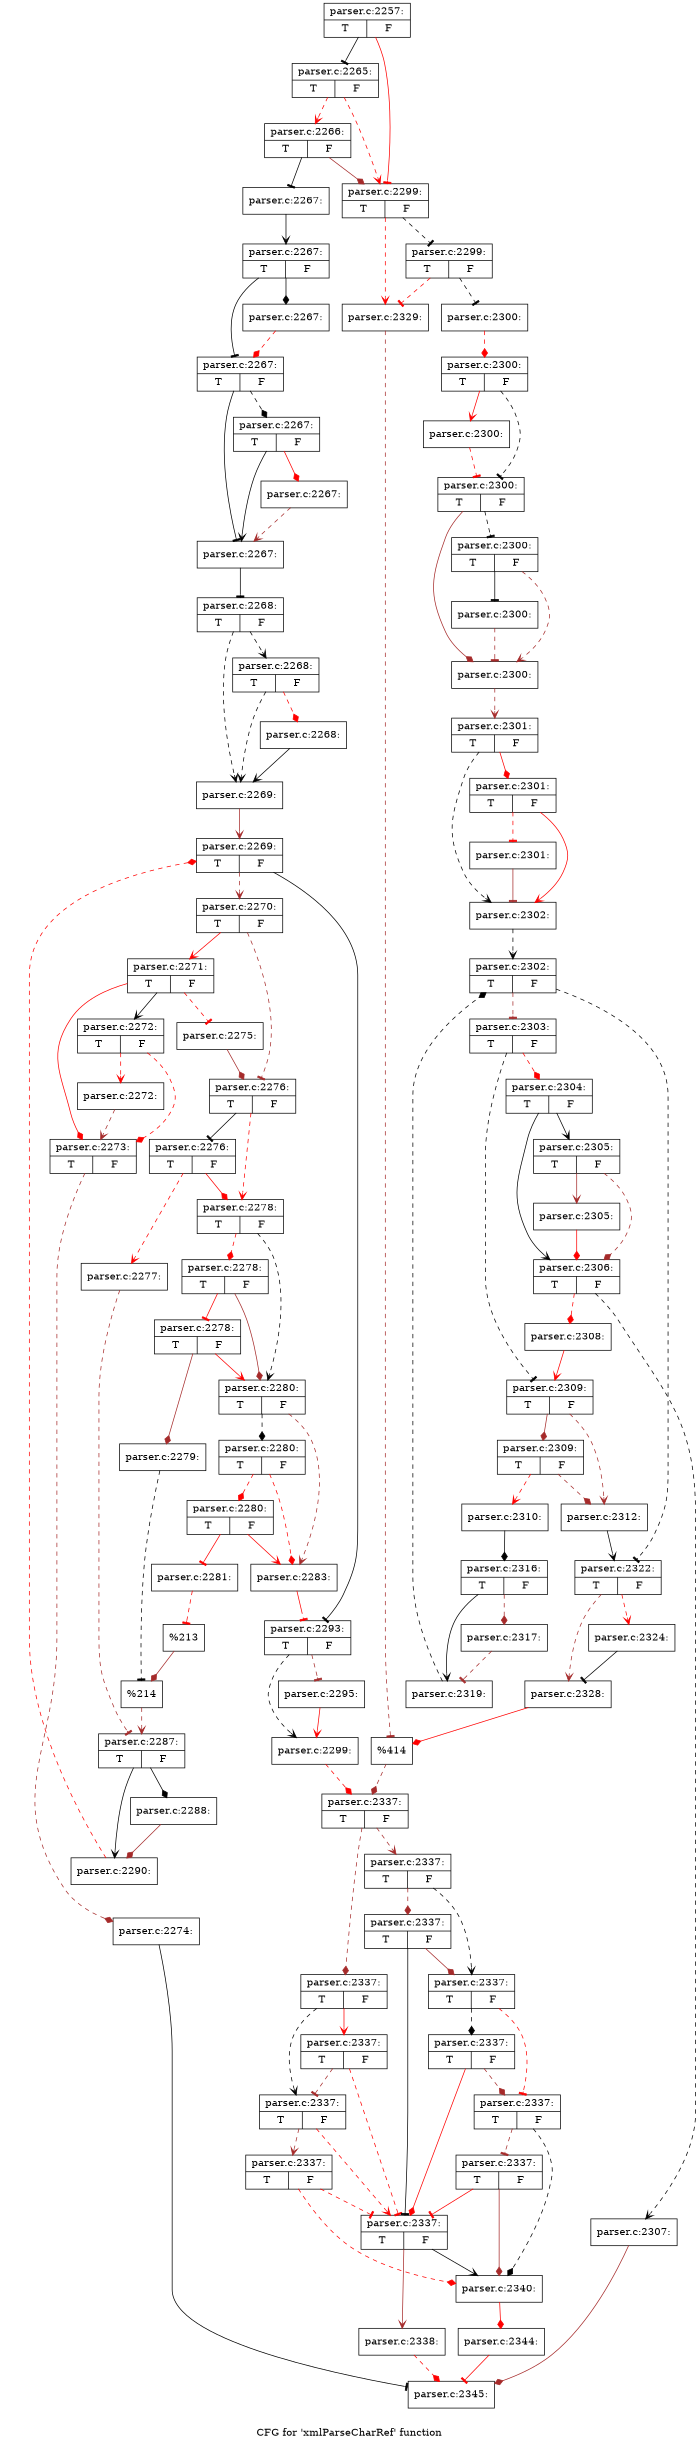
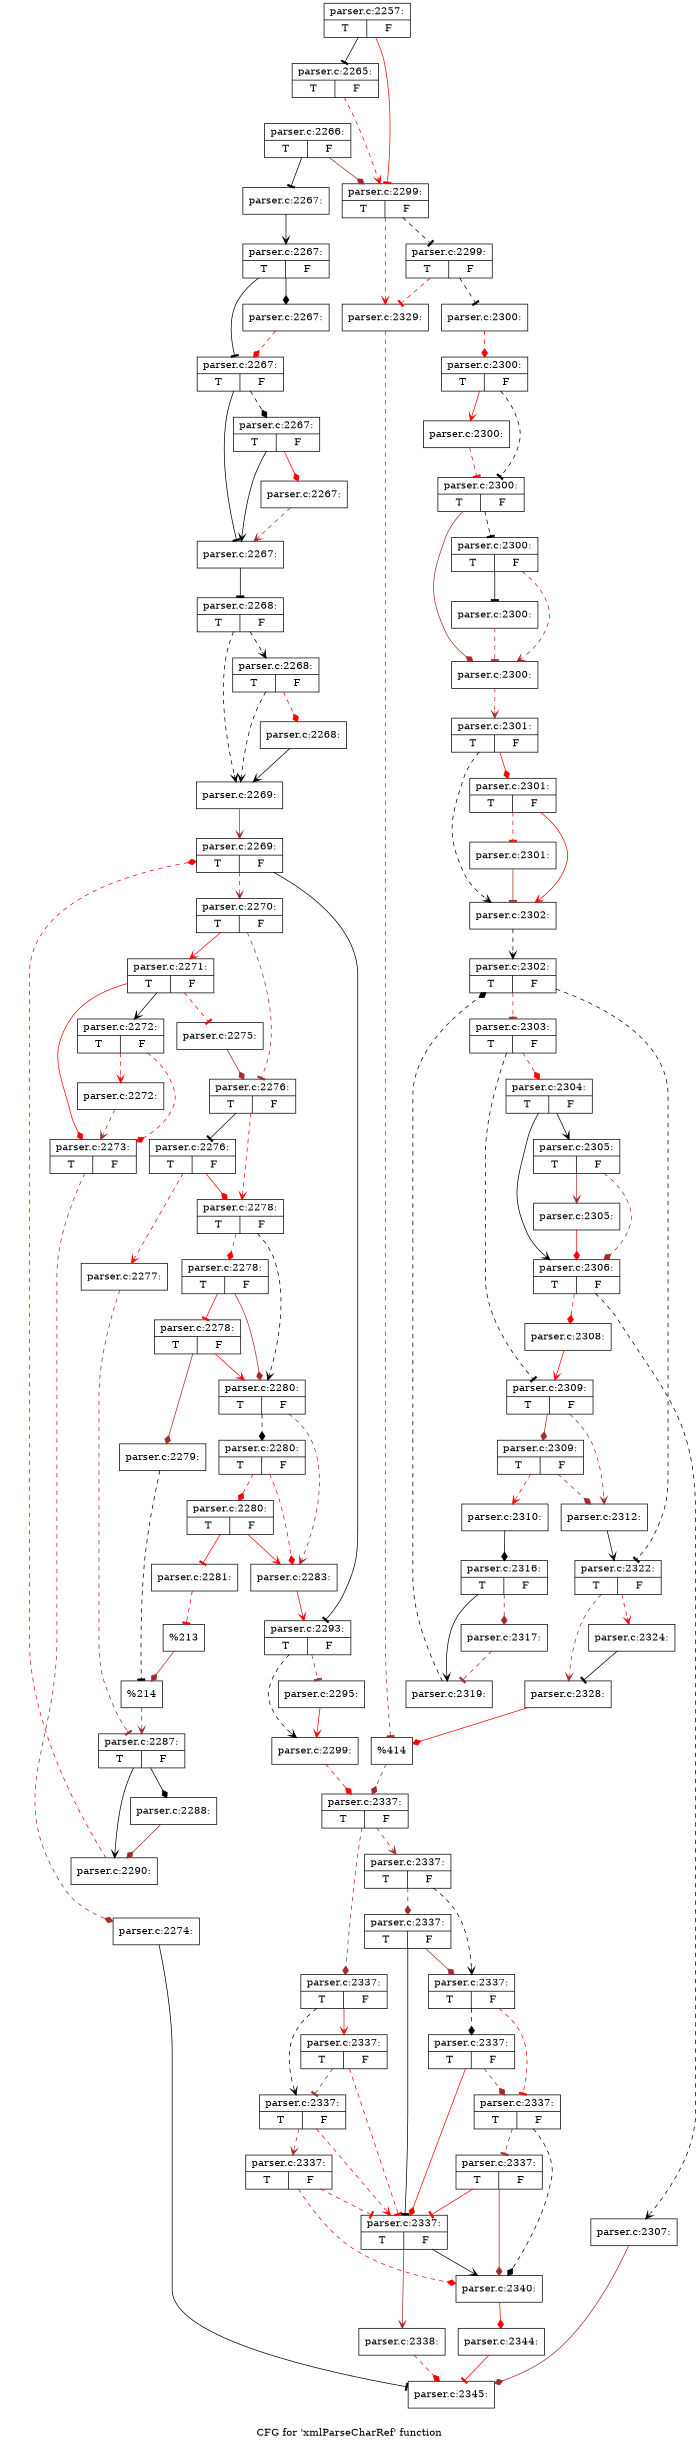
edge "parser.c:2265:" -> "parser.c:2266:": removed
edge "parser.c:2283:" -> "parser.c:2293:": arrowhead tee -> vee
